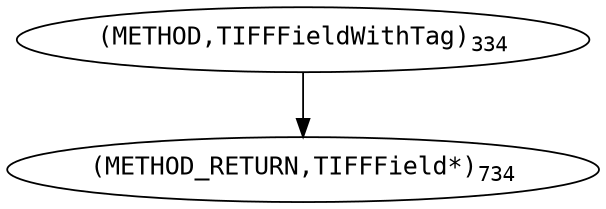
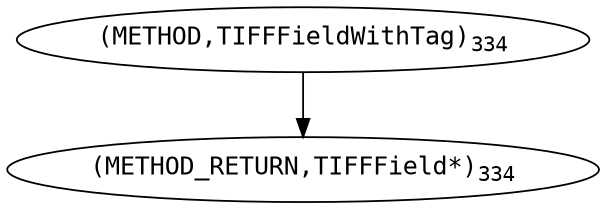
node "(METHOD_RETURN,TIFFField*)": text "734" -> "334"
